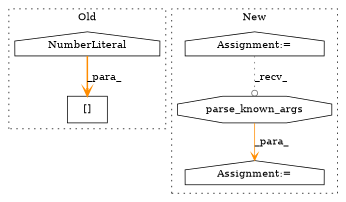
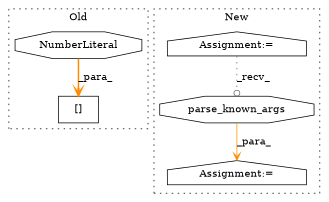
node "NumberLiteral": shape house -> octagon
